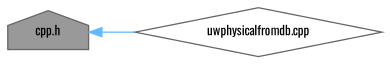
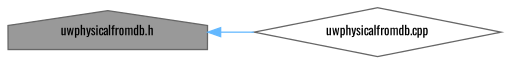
node "cpp.h": label "cpp.h" -> "uwphysicalfromdb.h"
